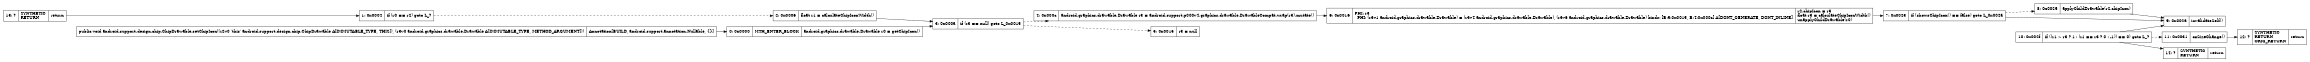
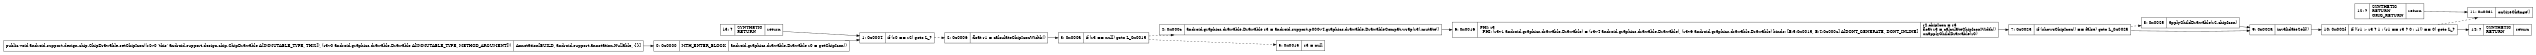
edge "0: 0x0000" -> "3: 0x000a": now "0: 0x0000" -> "1: 0x0004"
edge "10: 0x002f" -> "9: 0x002a": reversed
edge "11: 0x0031" -> "12: ?": reversed
